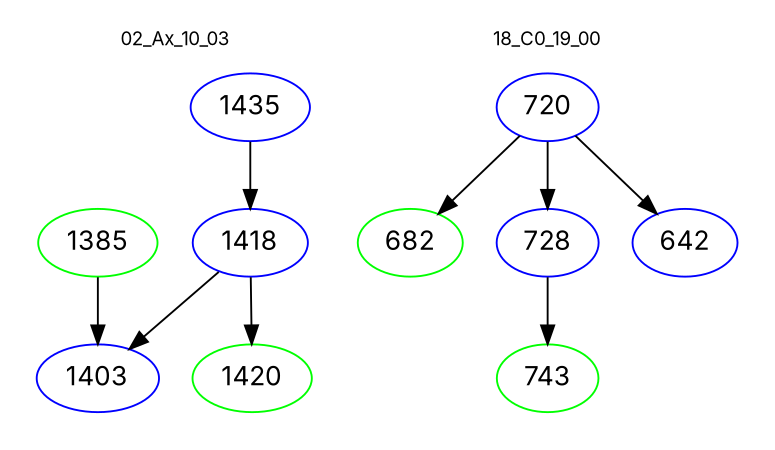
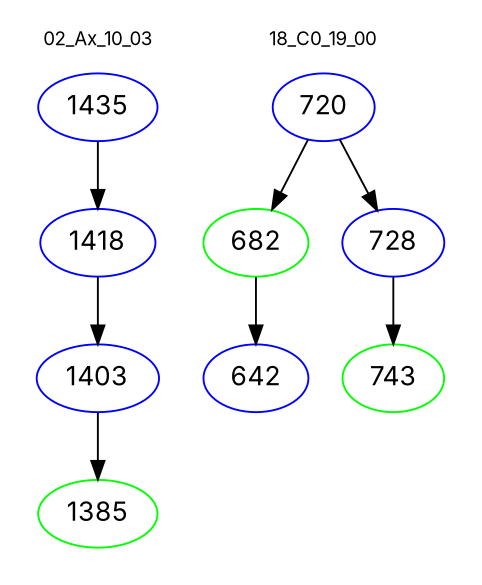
edge "720" -> "642": now "682" -> "642"
edge "1385" -> "1403": reversed
node "1420": removed
